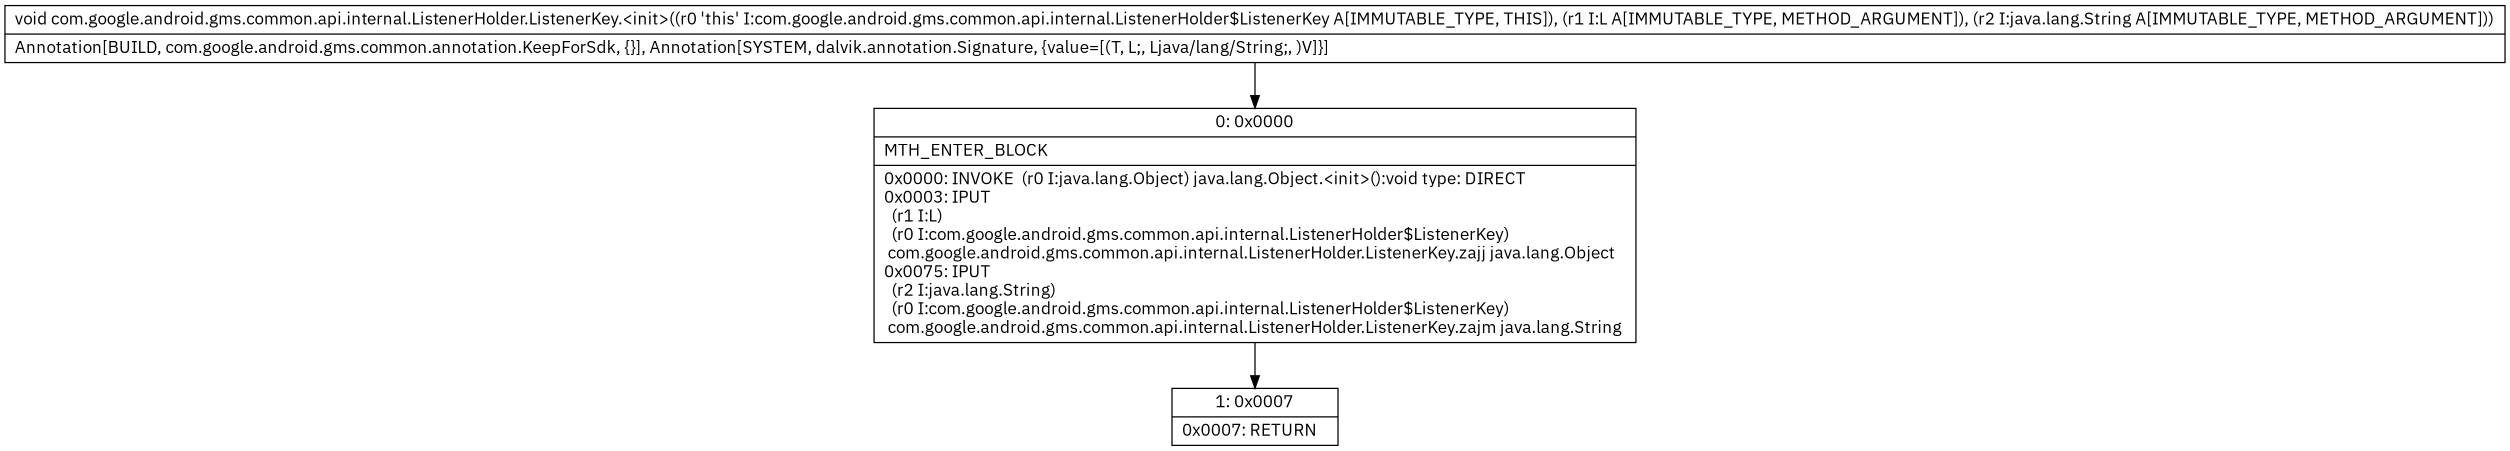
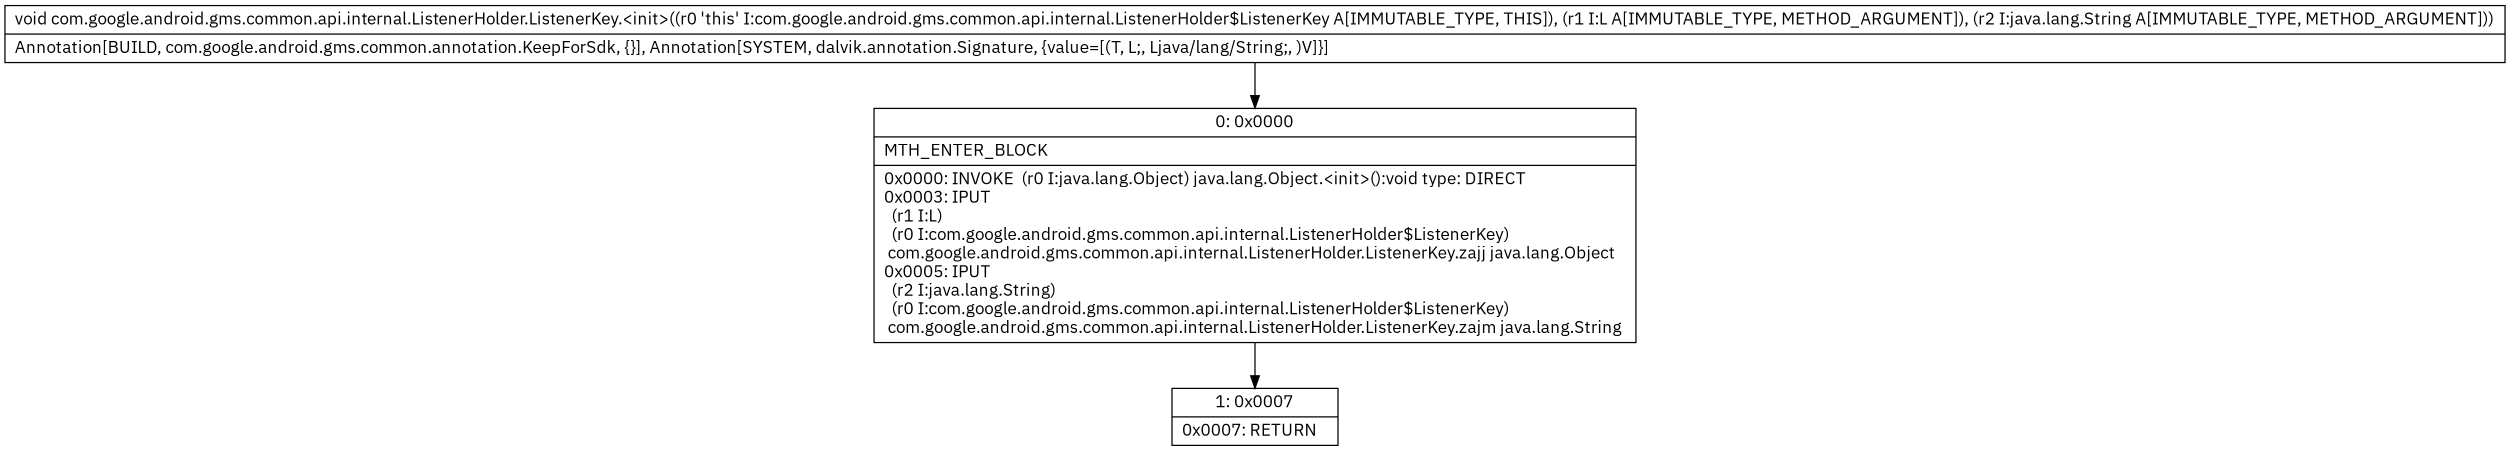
node "0: 0x0000": text "0x0075: IPUT" -> "0x0005: IPUT"
